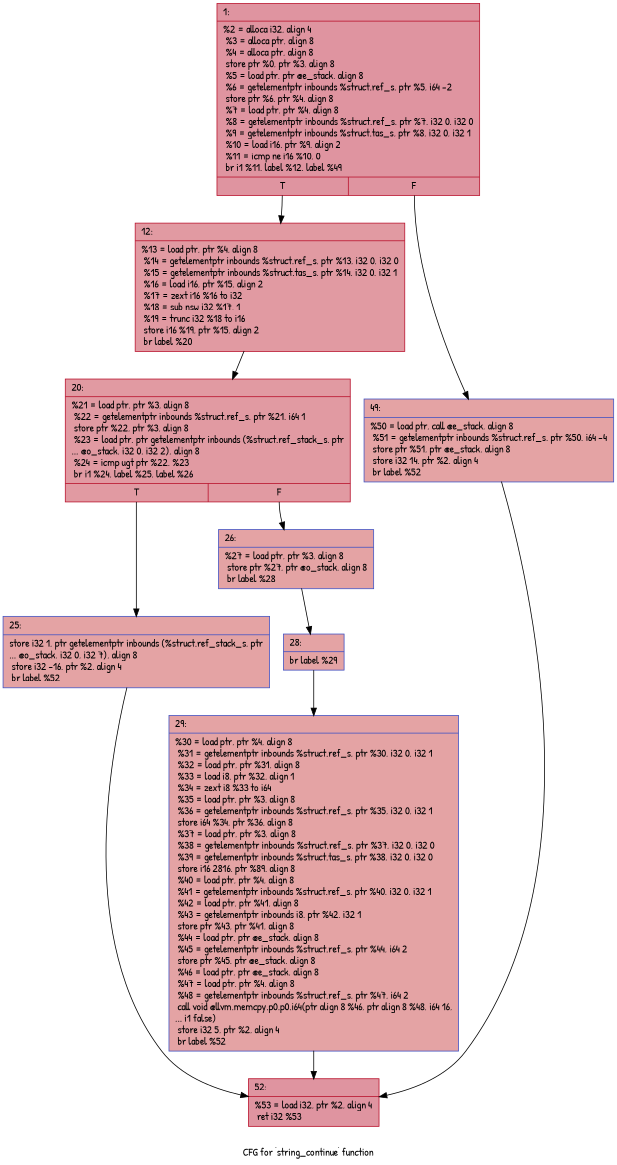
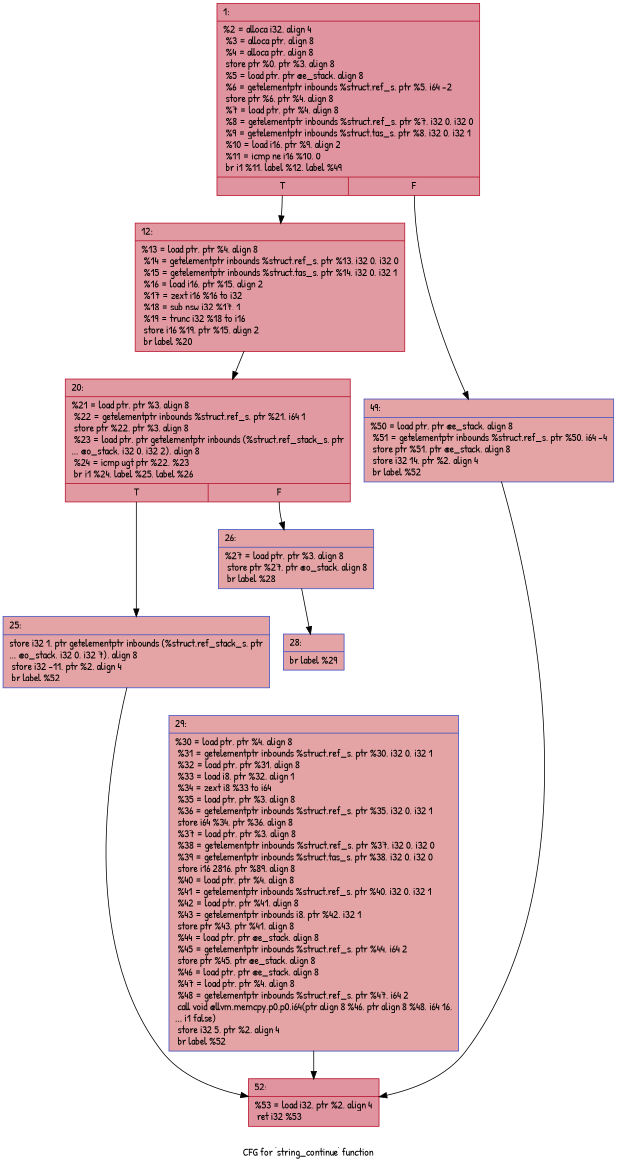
node "49:": text "%50 = load ptr, call @e_stack, align 8" -> "%50 = load ptr, ptr @e_stack, align 8"
node "25:": text "store i32 -16, ptr %2, align 4" -> "store i32 -11, ptr %2, align 4"
edge "28:" -> "29:": removed
